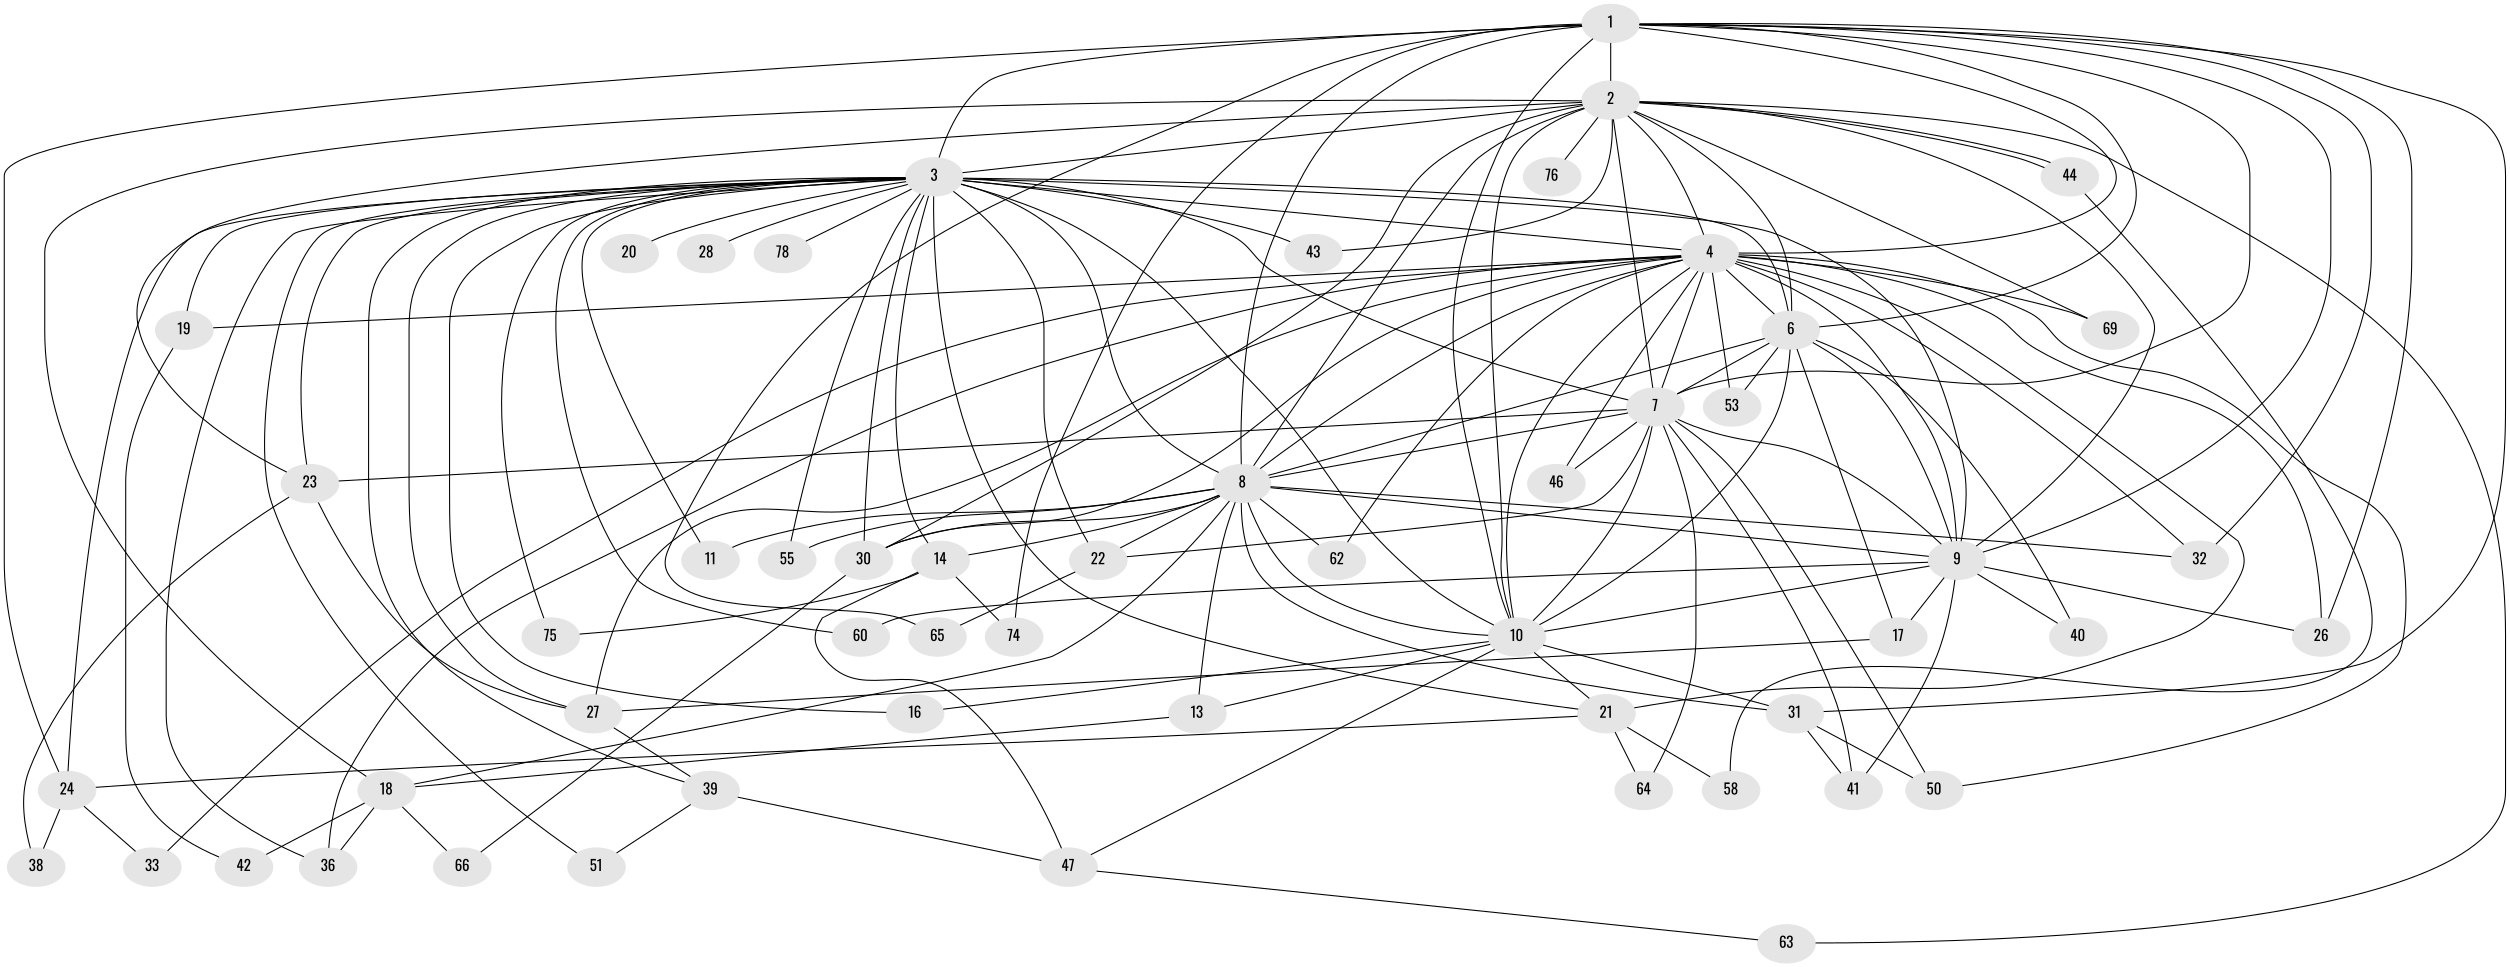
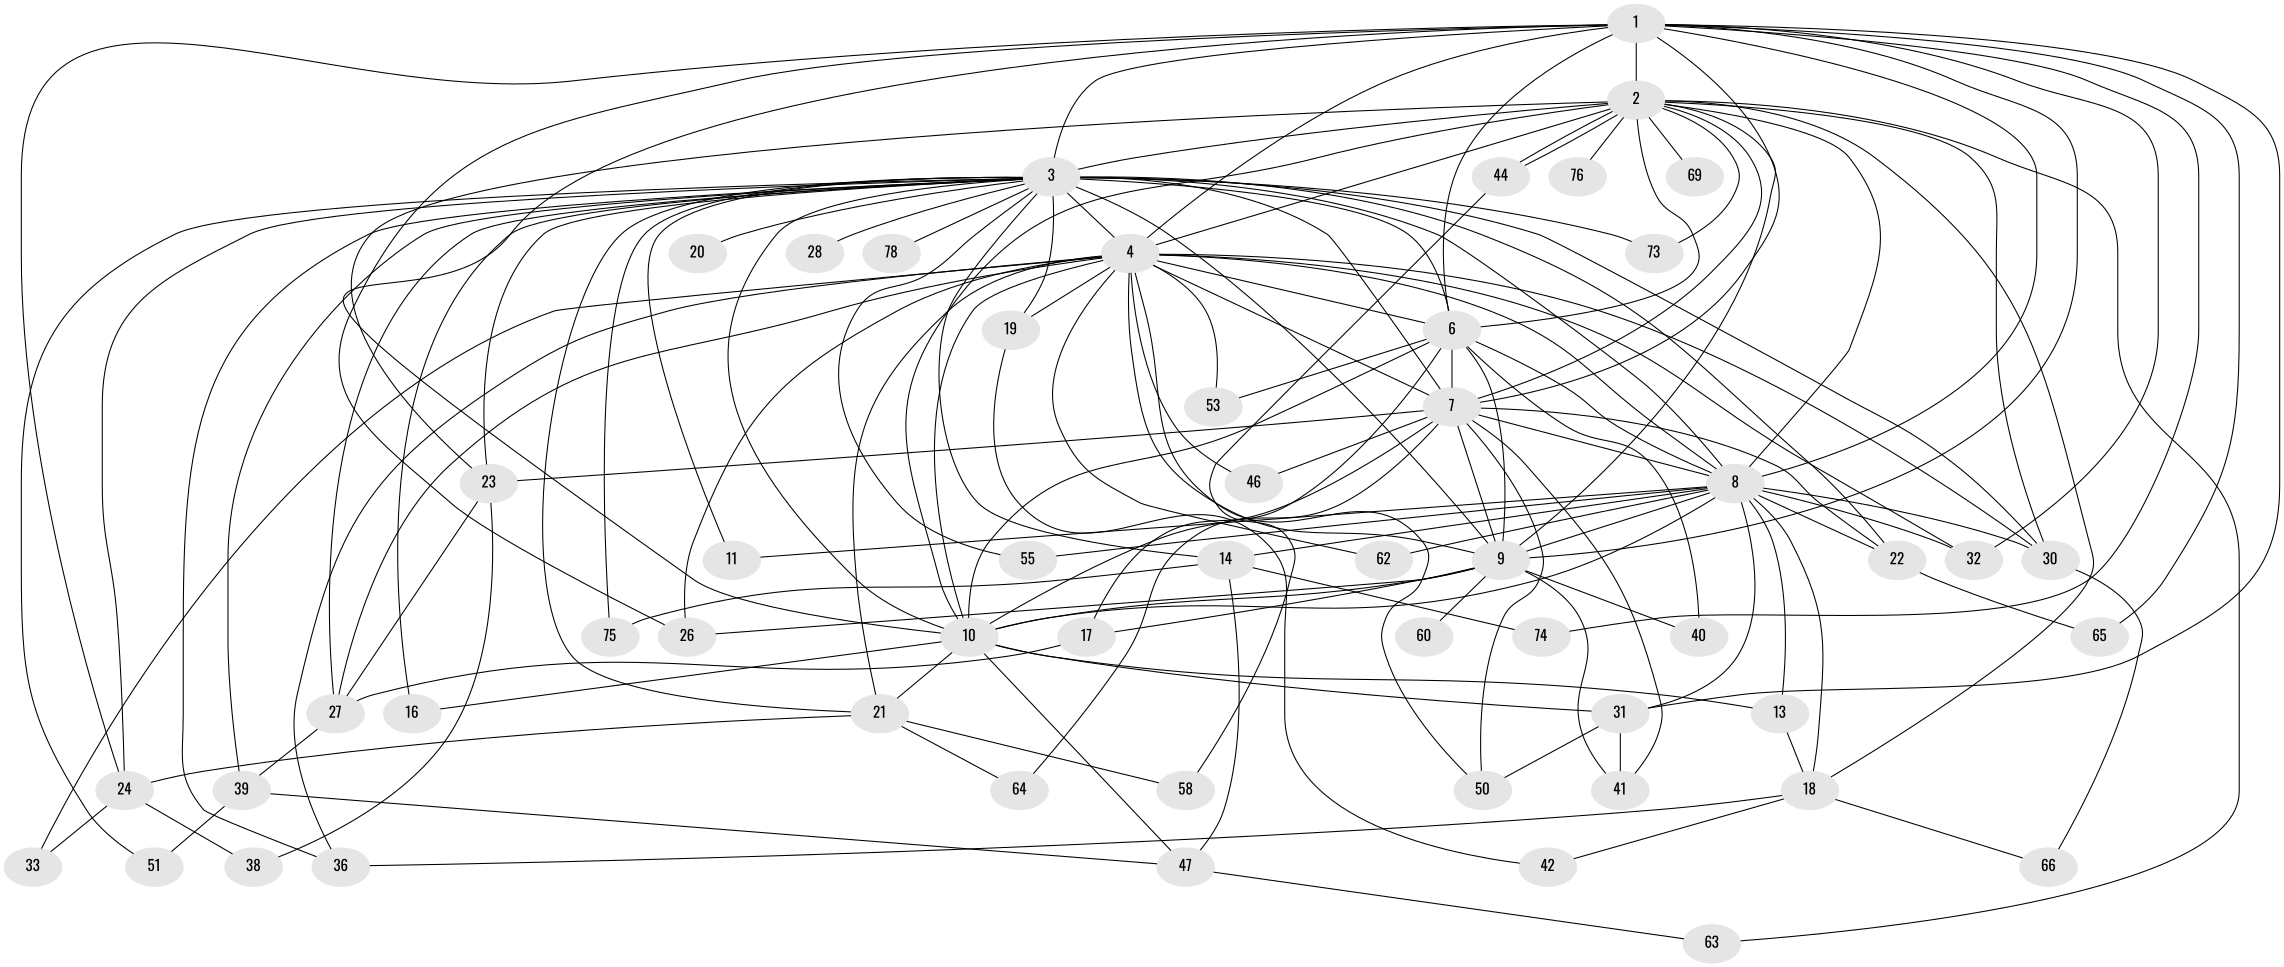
node "43": label "43" -> "73"
edge "4" -- "69": removed
edge "3" -- "60": removed
